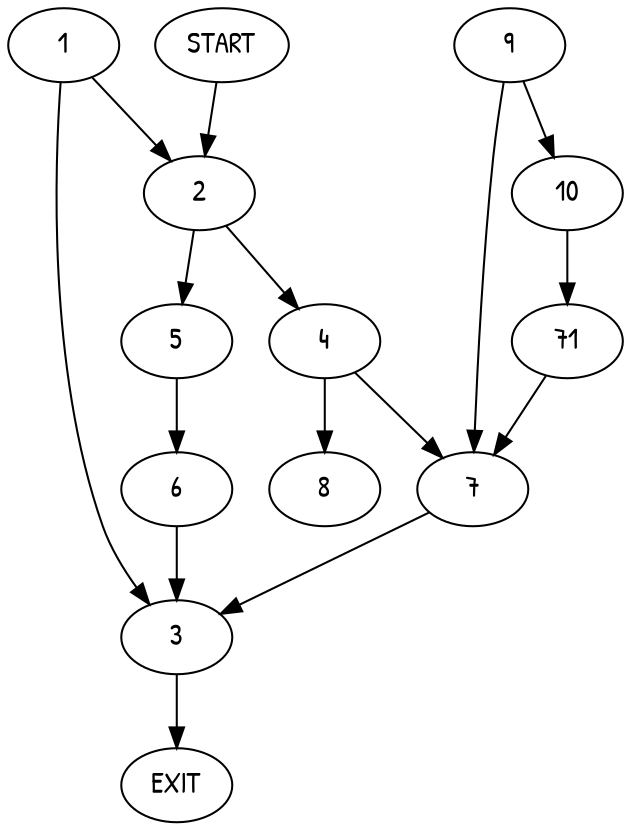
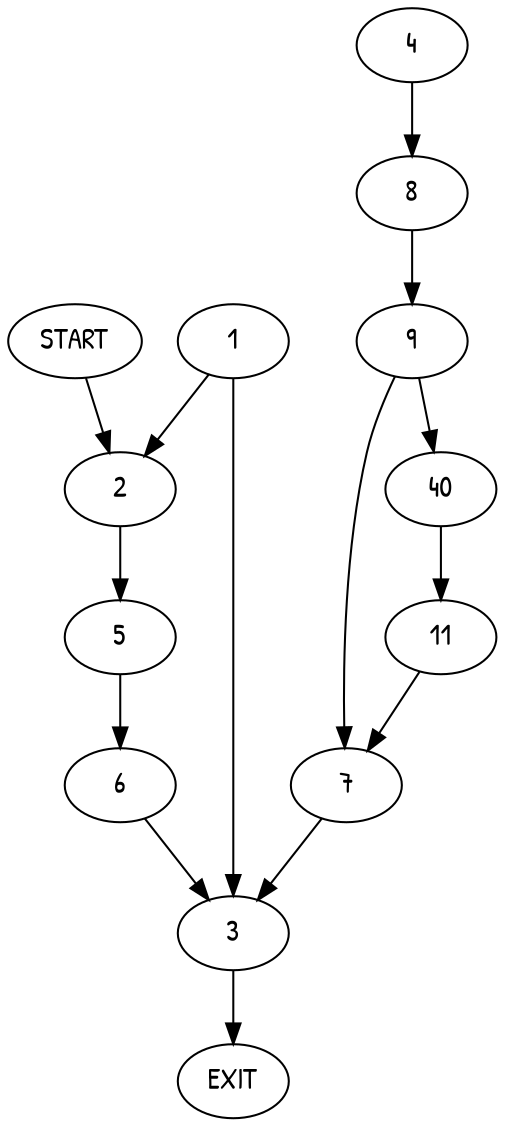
node "10": label "10" -> "40"
edge "8" -> "9": added
edge "2" -> "4": removed
node "71": label "71" -> "11"
edge "4" -> "7": removed
